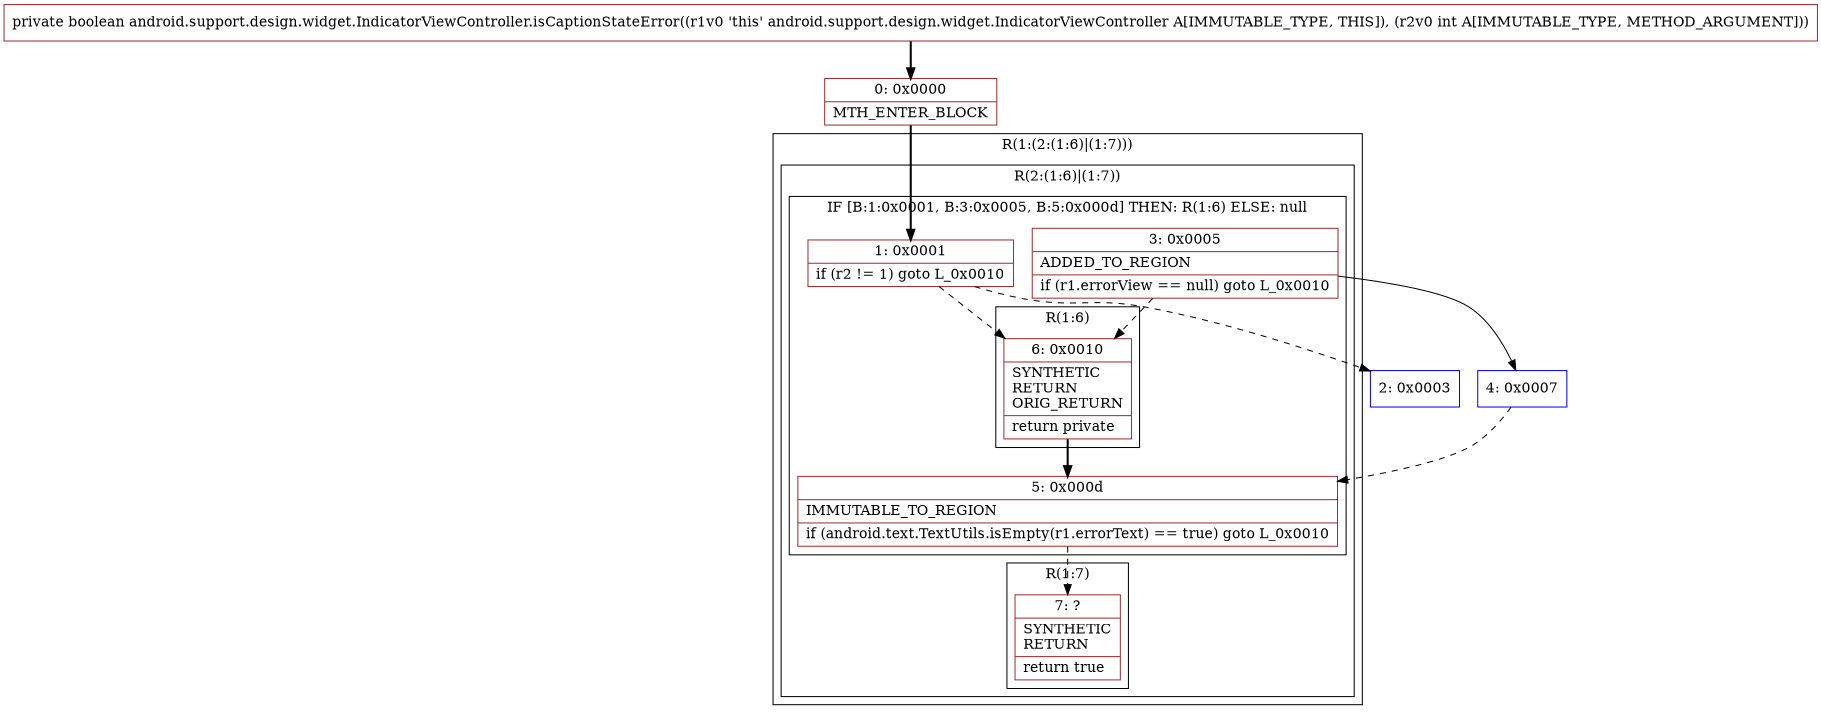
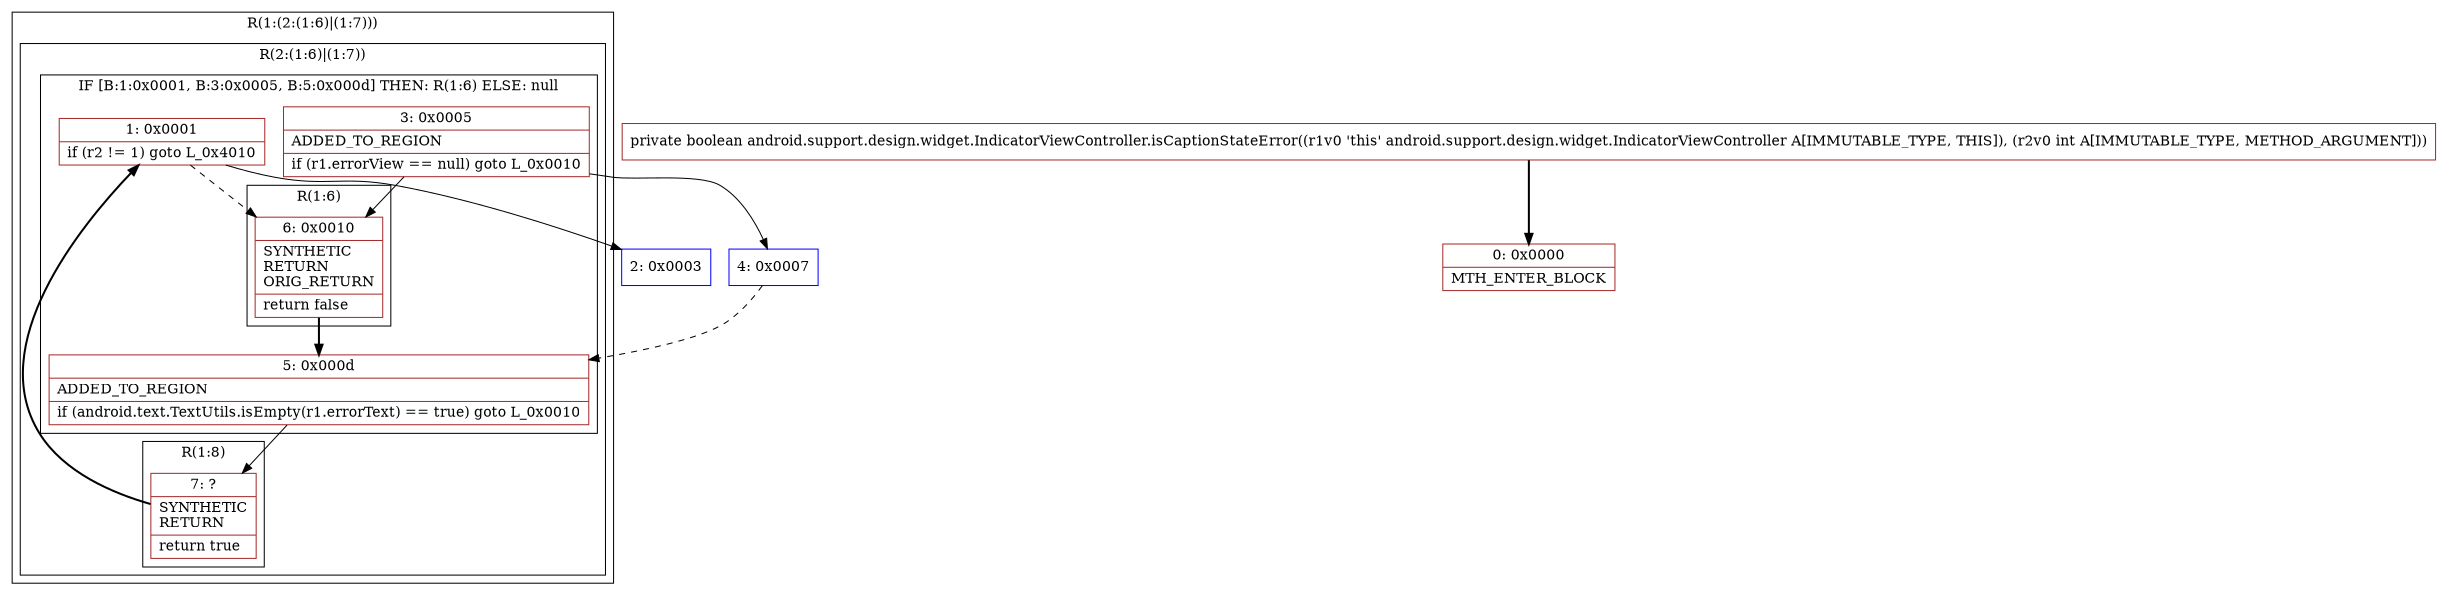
edge "0: 0x0000" -> "1: 0x0001": now "7: ?" -> "1: 0x0001"
node "1: 0x0001": text "if (r2 != 1) goto L_0x0010" -> "if (r2 != 1) goto L_0x4010"
edge "1: 0x0001" -> "2: 0x0003": style dashed -> solid
edge "3: 0x0005" -> "6: 0x0010": style dashed -> solid
node "6: 0x0010": text "return private" -> "return false"
node "5: 0x000d": text "IMMUTABLE_TO_REGION" -> "ADDED_TO_REGION"
edge "5: 0x000d" -> "7: ?": style dashed -> solid
cluster "R(1:7)": label "R(1:7)" -> "R(1:8)"
